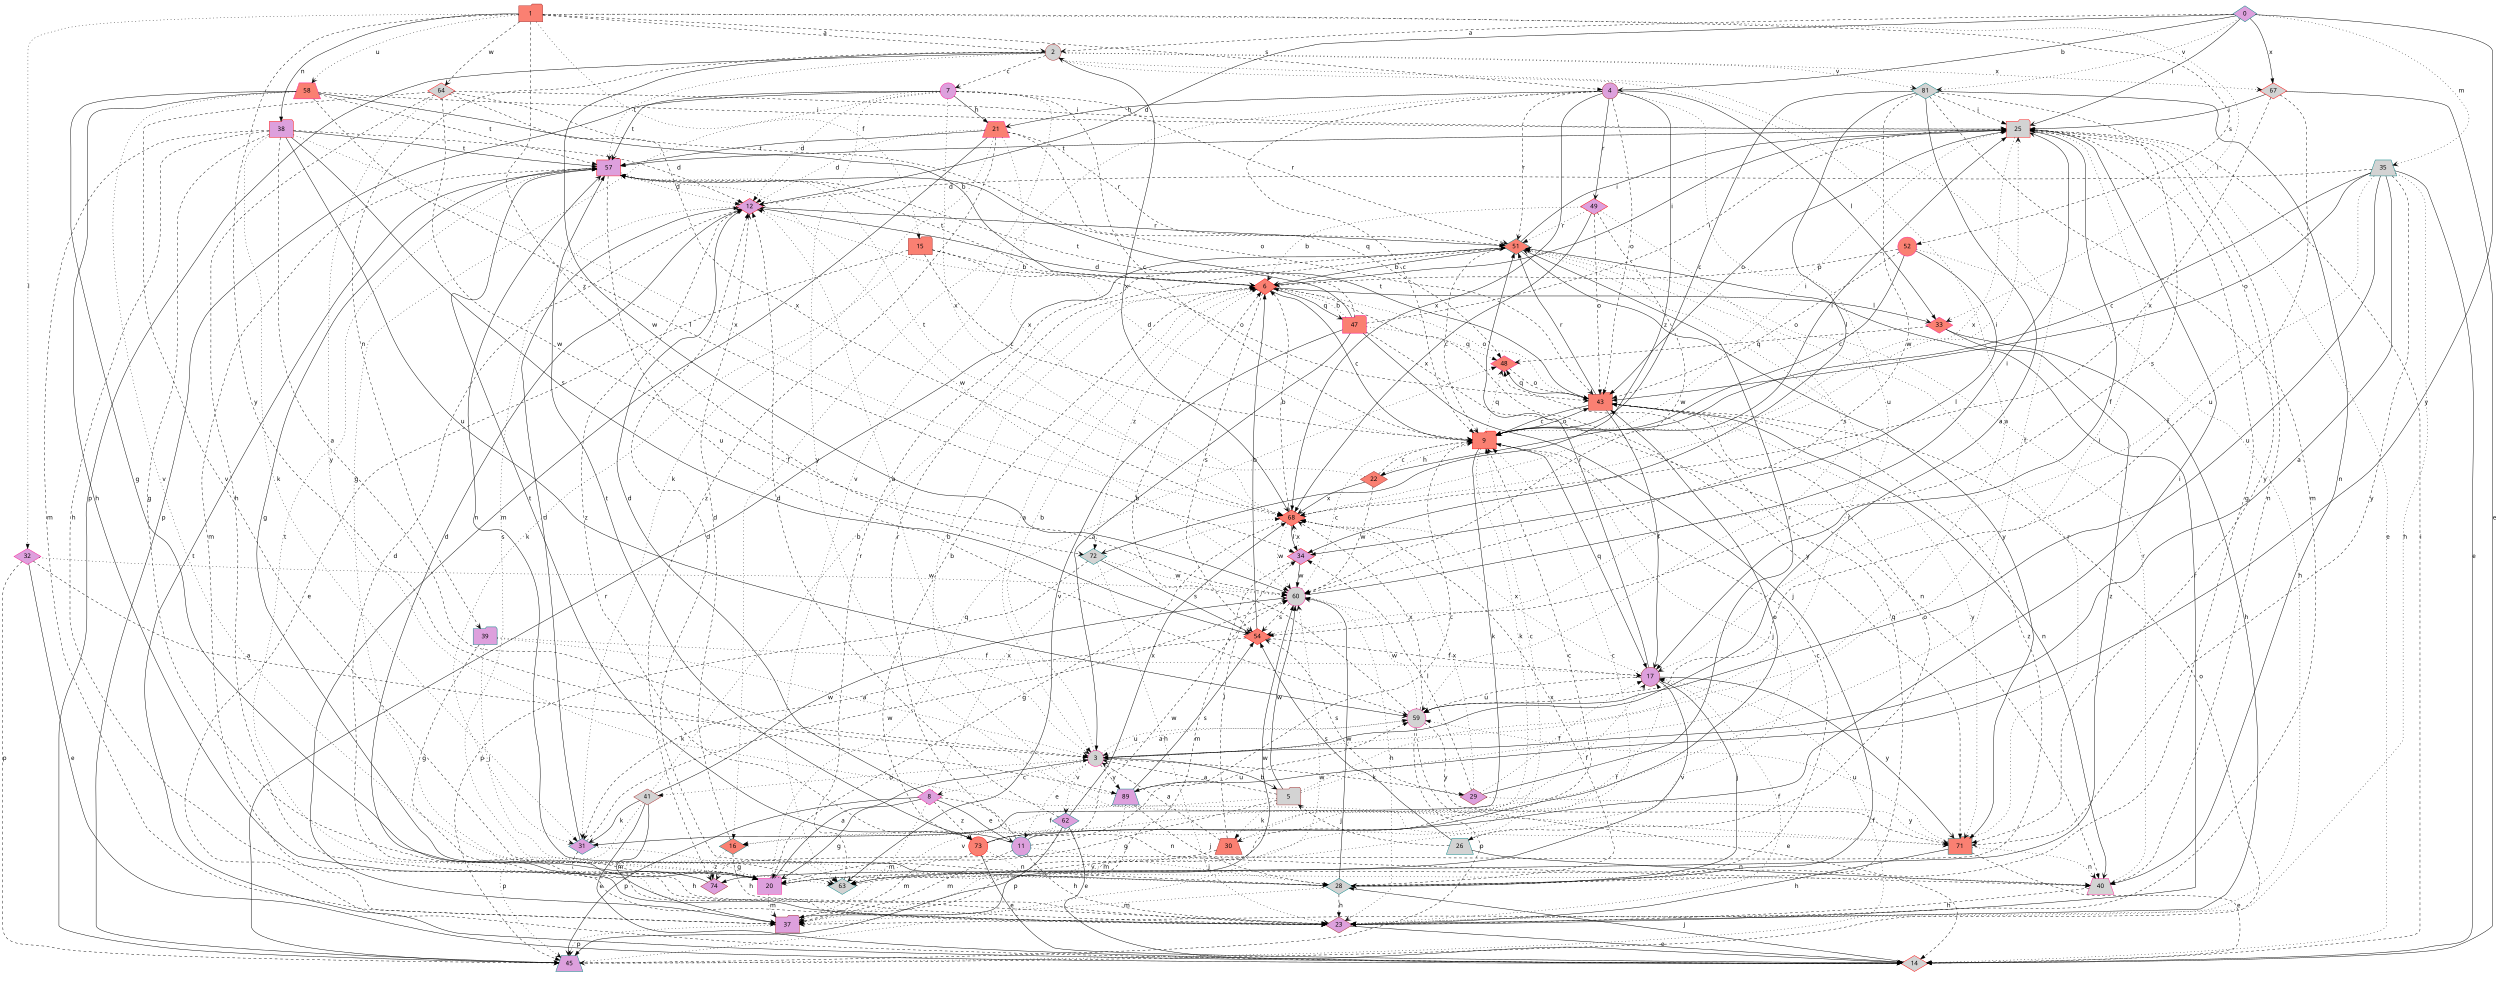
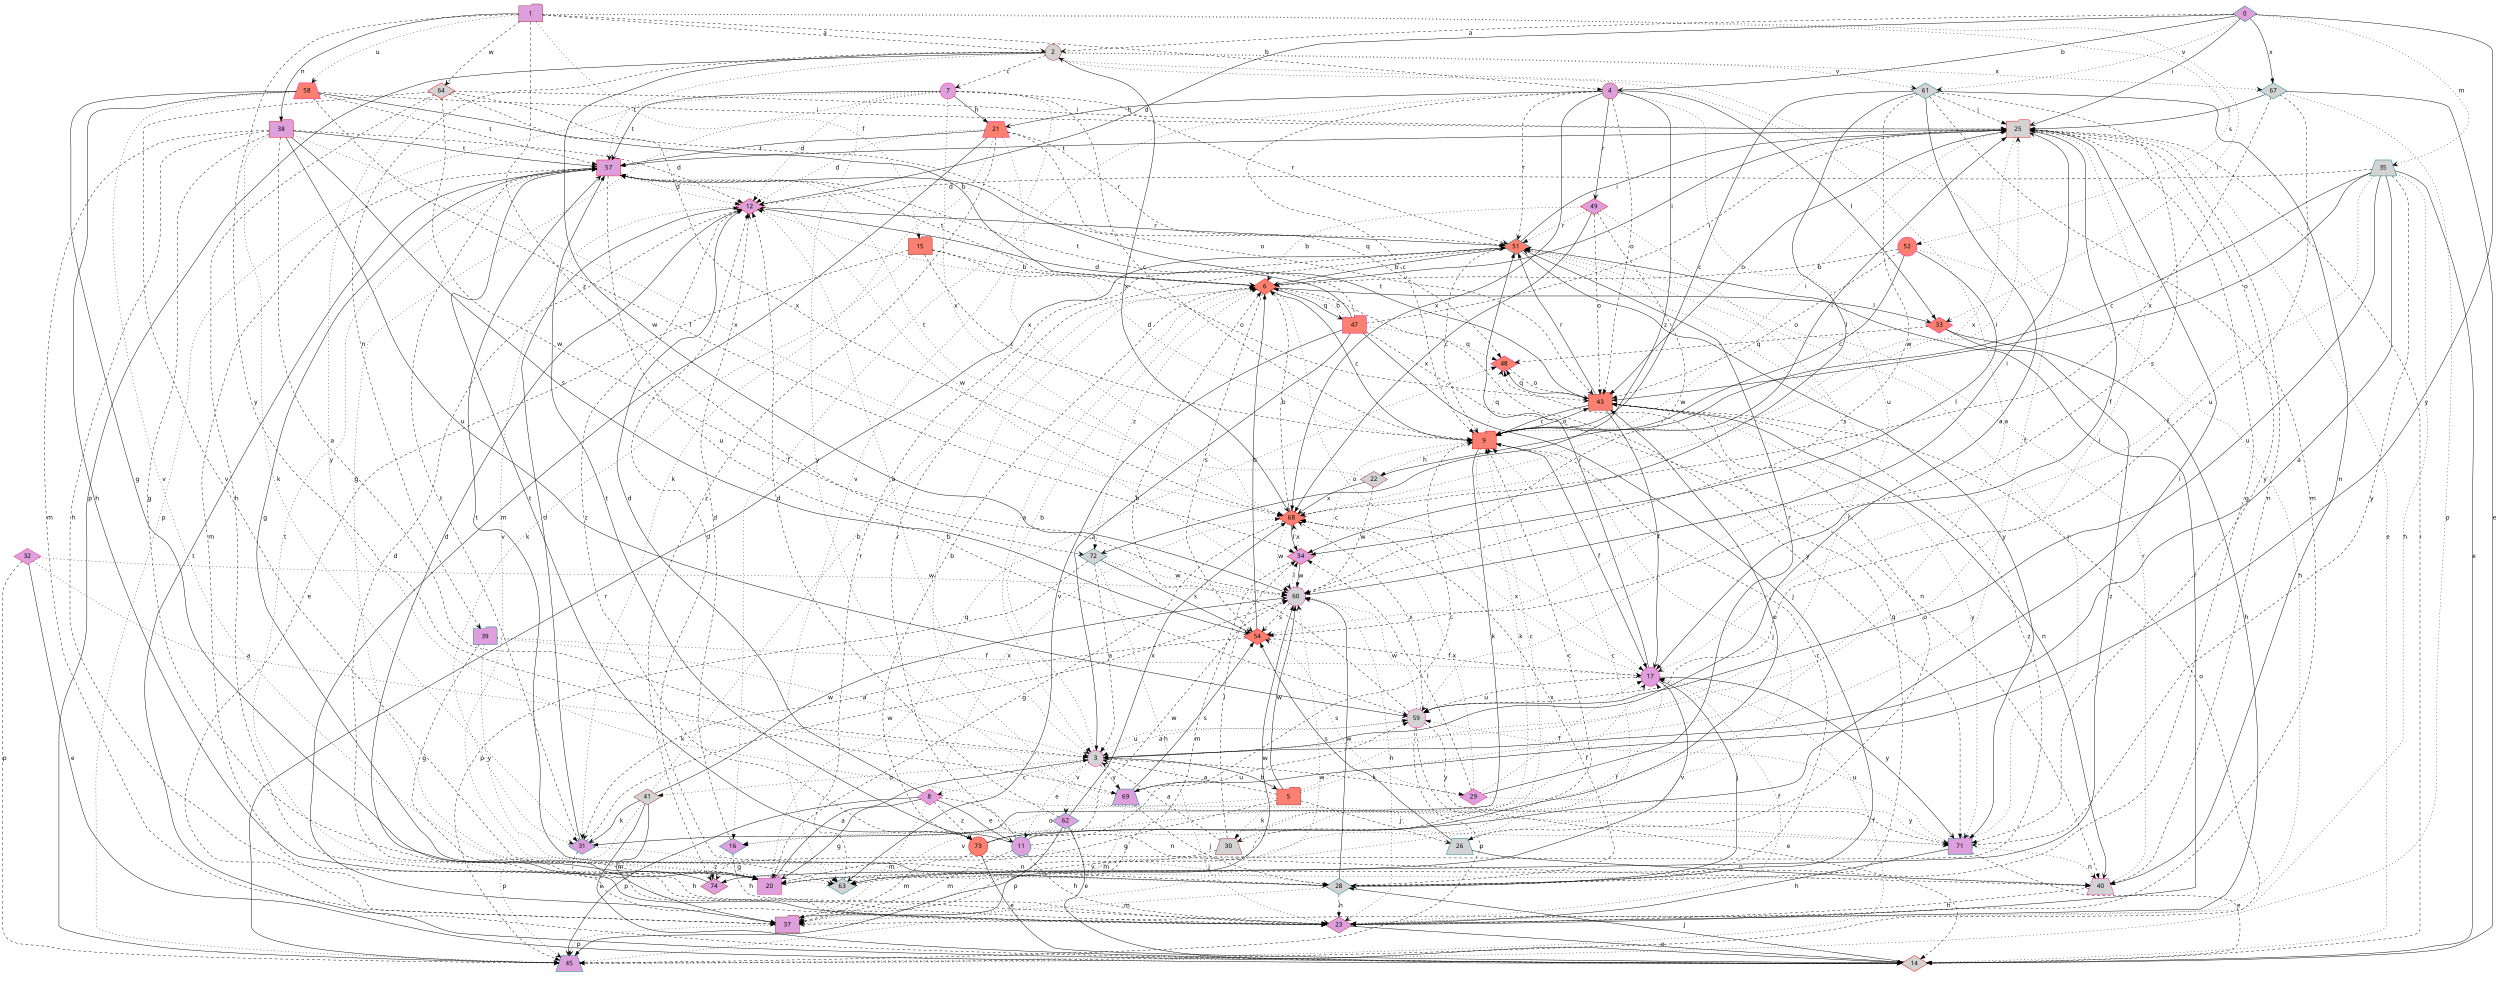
node "1": fillcolor salmon -> plum
edge "1" -> "52": style dashed -> dotted
edge "1" -> "32": removed, label "l"
edge "1" -> "4": label "s" -> "b"
node "81": label "81" -> "61"
node "67": color red -> teal
edge "52" -> "6": label "p" -> "b"
edge "7" -> "9": arrowhead vee -> normal
edge "6" -> "43": now "6" -> "17"
edge "22" -> "9": removed, label "c"
edge "7" -> "45": style solid -> dotted
edge "31" -> "57": added, label "t"
node "22": fillcolor salmon -> lightgrey
edge "28" -> "57": label "n" -> "t"
edge "12" -> "63": label "s" -> "v"
edge "9" -> "17": label "q" -> "f"
edge "60" -> "34": added, label "l"
edge "72" -> "3": added, label "a"
edge "25" -> "14": arrowhead vee -> normal
node "17": color brown -> deeppink
edge "32" -> "3": style dashed -> dotted
edge "29" -> "54": style dashed -> dotted
edge "39" -> "28": label "j" -> "y"
node "89": label "89" -> "69"
node "5": fillcolor lightgrey -> salmon
node "29": color brown -> deeppink
edge "5" -> "16": label "f" -> "o"
edge "26" -> "5": reversed
node "16": fillcolor salmon -> plum
node "30": fillcolor salmon -> lightgrey
node "71": fillcolor salmon -> plum
edge "20" -> "37": removed, label "m"
edge "67" -> "45": added, label "p"
